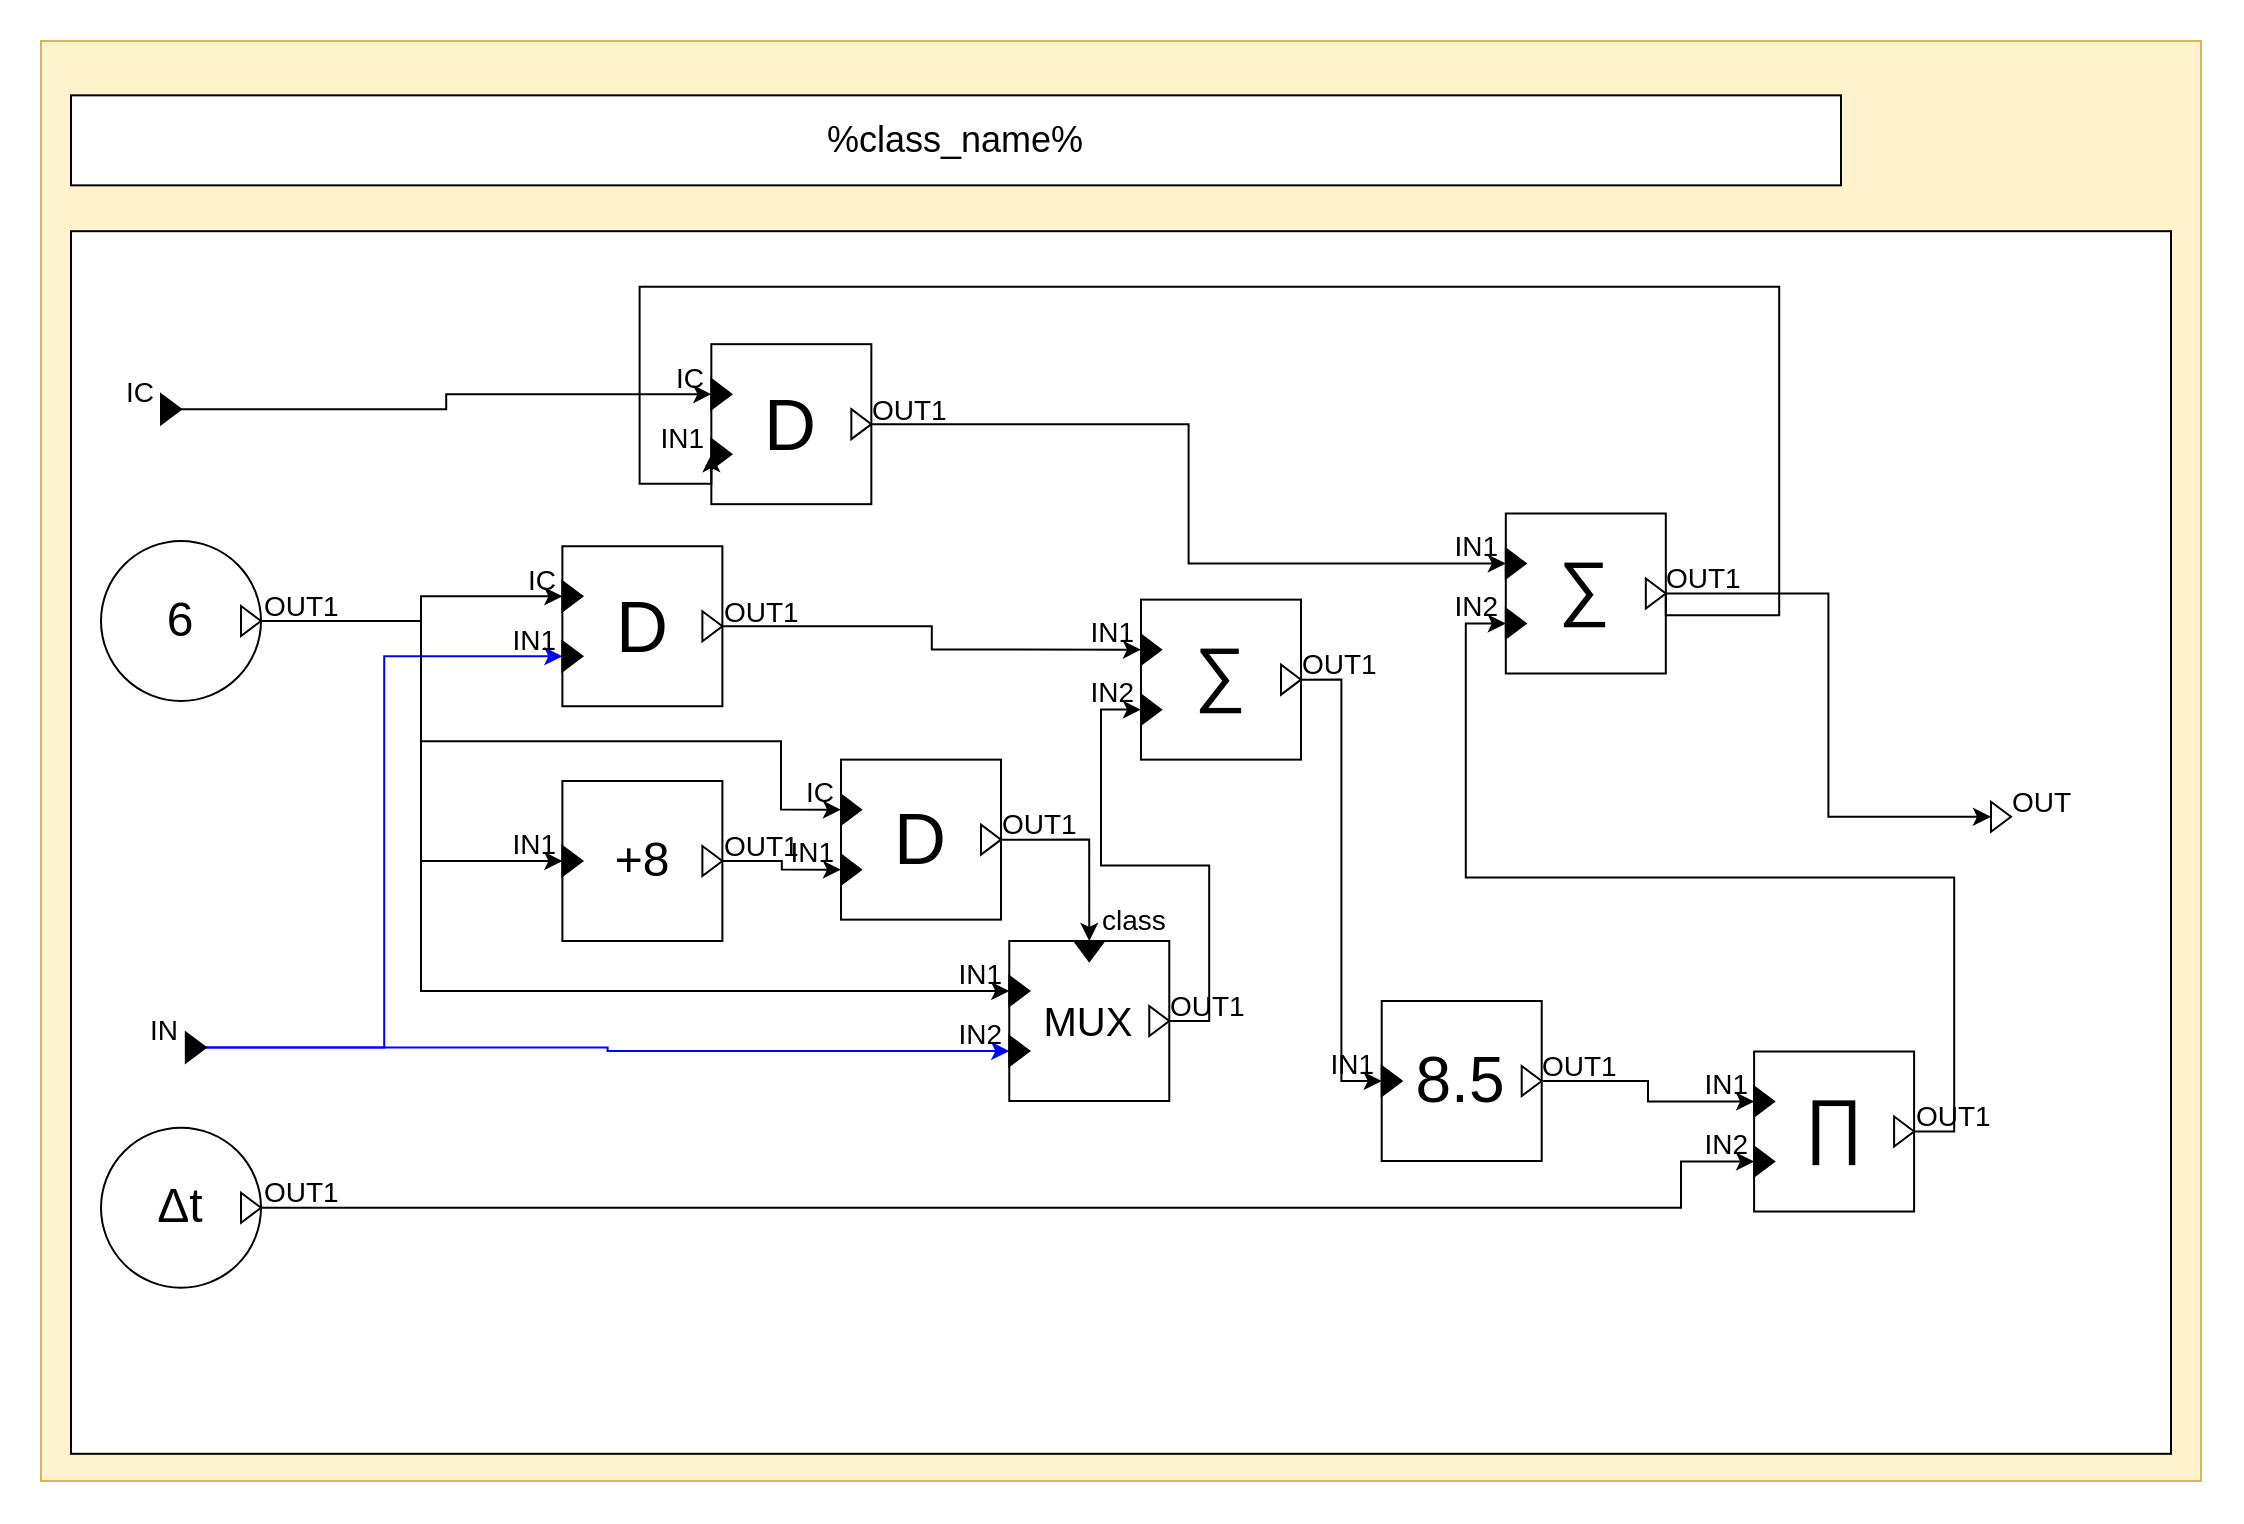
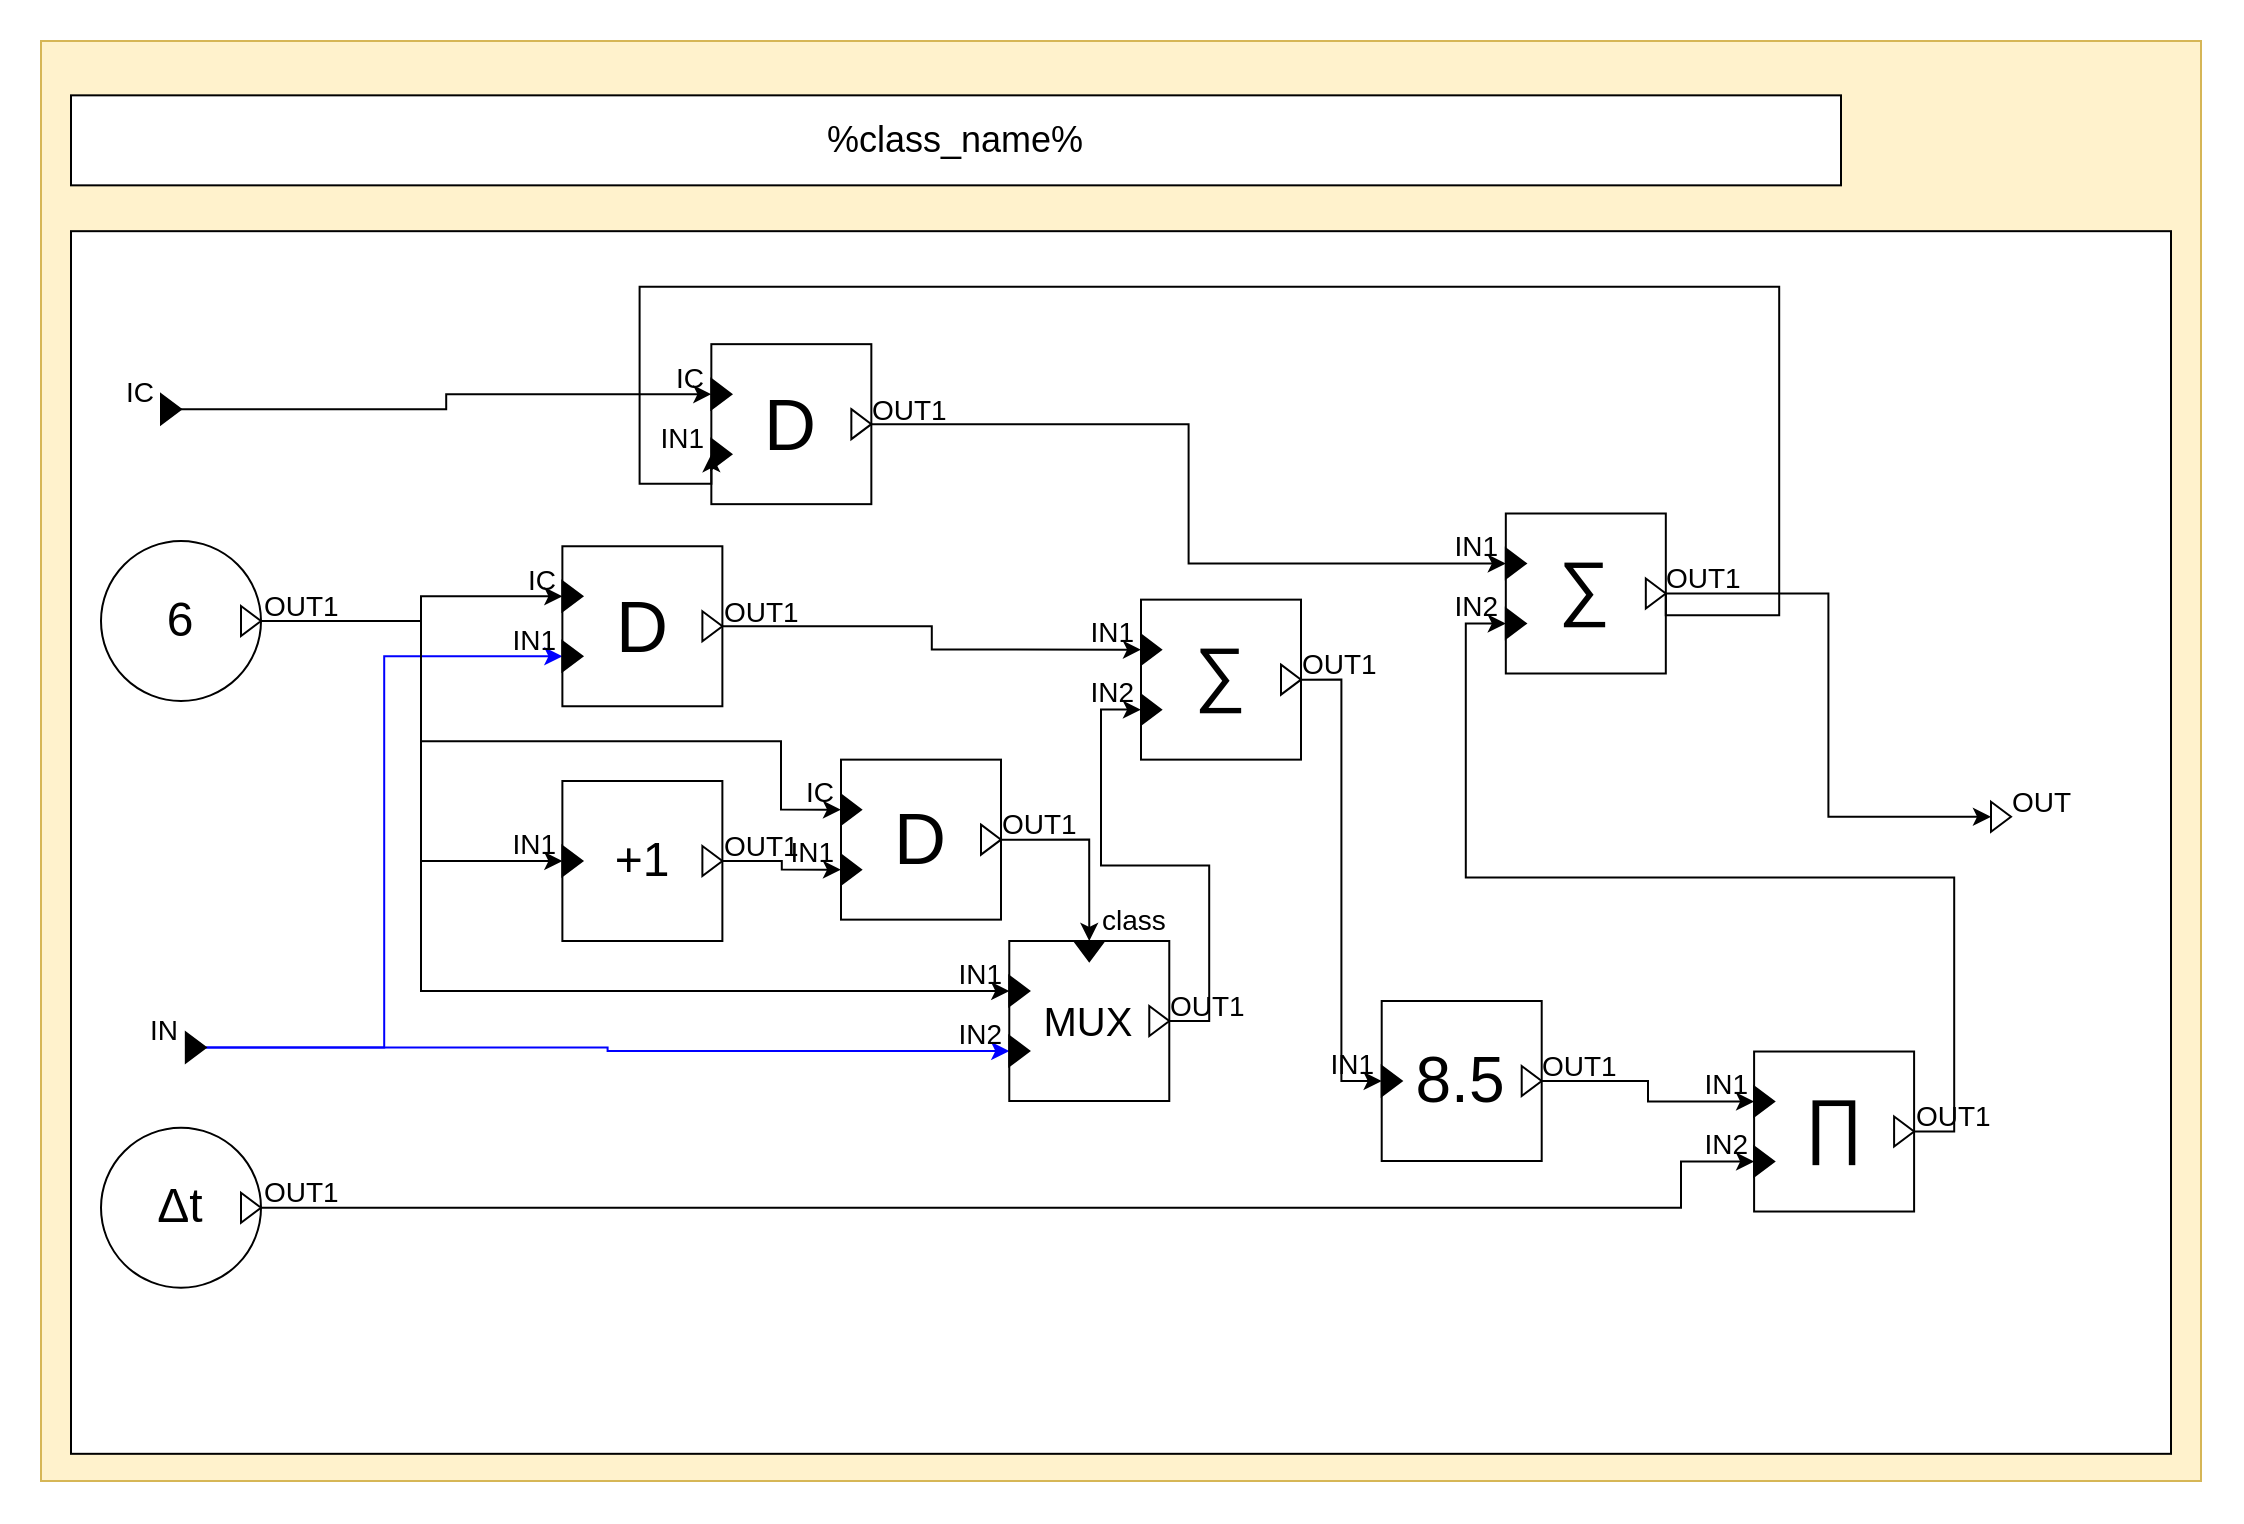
node "+8": label "+8" -> "+1"
